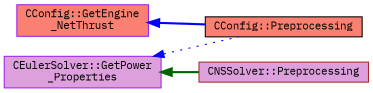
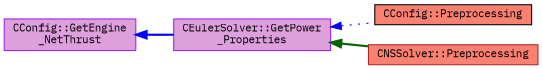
node "CConfig::GetEngine _NetThrust": fillcolor salmon -> plum
edge "CConfig::Preprocessing" -> "CConfig::GetEngine _NetThrust": now "CEulerSolver::GetPower _Properties" -> "CConfig::GetEngine _NetThrust"
node "CNSSolver::Preprocessing": fillcolor plum -> salmon
